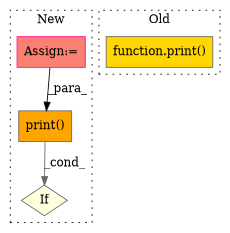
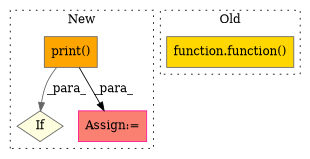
node "function.print()": label "function.print()" -> "function.function()"
edge "Assign:=" -> "print()": reversed
edge "print()" -> "If": label "_cond_" -> "_para_"
